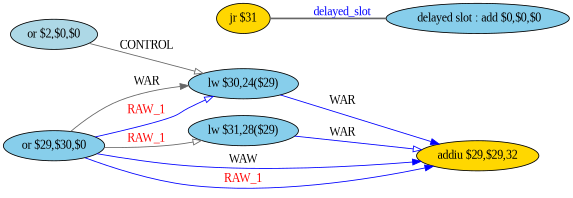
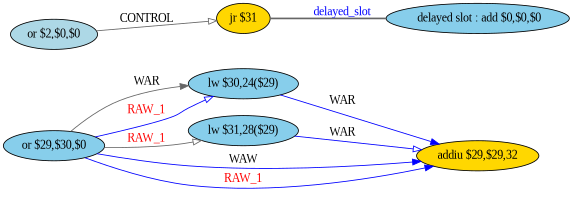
edge "or $2,$0,$0" -> "lw $30,24($29)": now "or $2,$0,$0" -> "jr $31"
